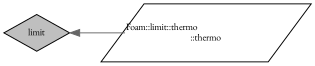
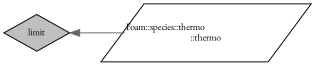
node "Foam::limit::thermo ::thermo": label "Foam::limit::thermo ::thermo" -> "Foam::species::thermo ::thermo"
